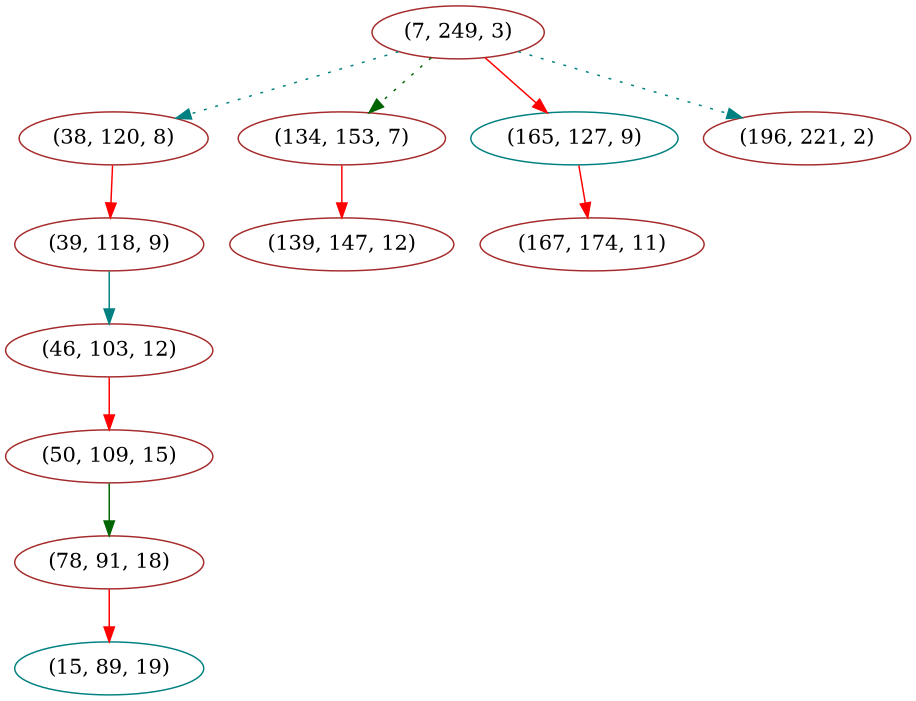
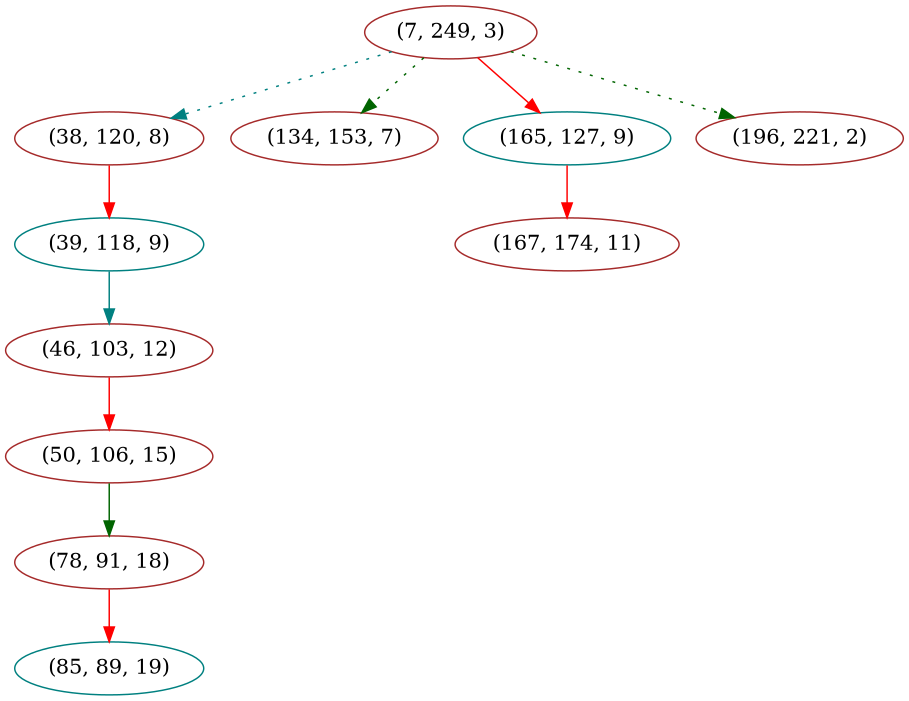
edge "(7, 249, 3)" -> "(196, 221, 2)": color teal -> darkgreen
node "(39, 118, 9)": color brown -> teal
node "(139, 147, 12)": removed
node "(50, 109, 15)": label "(50, 109, 15)" -> "(50, 106, 15)"
node "(15, 89, 19)": label "(15, 89, 19)" -> "(85, 89, 19)"
